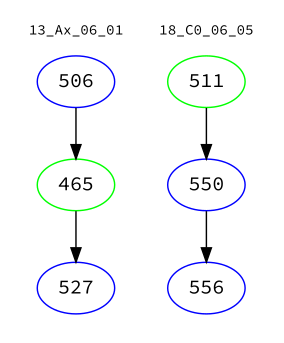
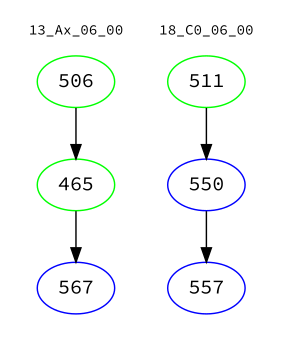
cluster "13_Ax_06_01": label "13_Ax_06_01" -> "13_Ax_06_00"
cluster "18_C0_06_05": label "18_C0_06_05" -> "18_C0_06_00"
node "506": color blue -> green
node "527": label "527" -> "567"
node "556": label "556" -> "557"
